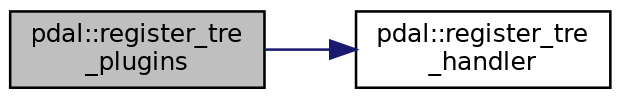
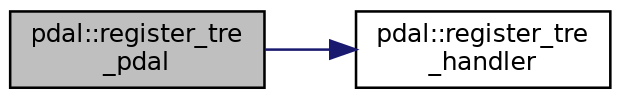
node "pdal::register_tre _plugins": label "pdal::register_tre _plugins" -> "pdal::register_tre _pdal"
